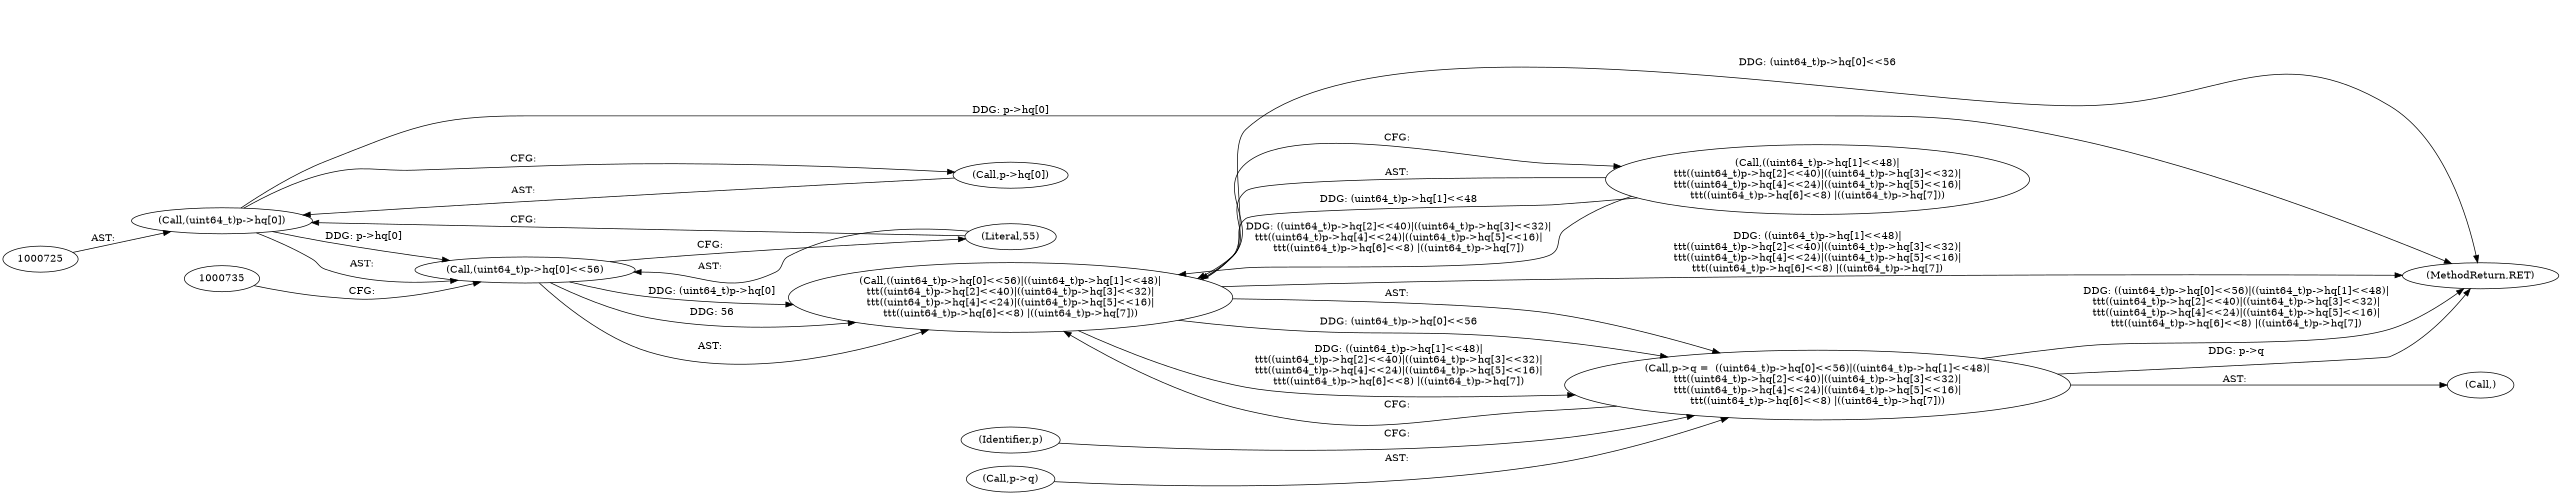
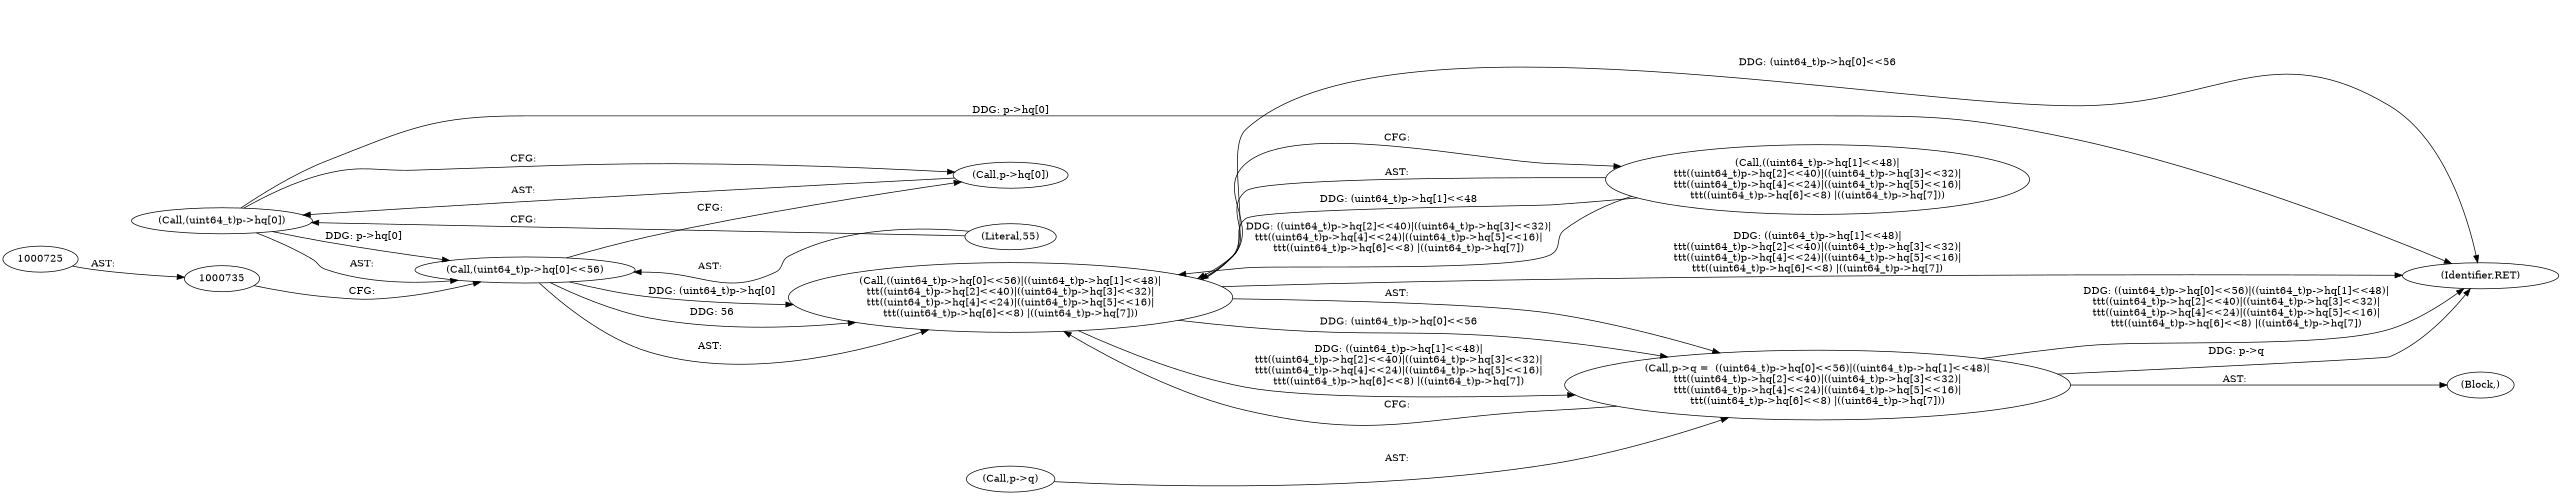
edge "1000725" -> "(Call,(uint64_t)p->hq[0])": now "1000725" -> "1000735"
edge "(Call,(uint64_t)p->hq[0]<<56)" -> "(Literal,55)": now "(Call,(uint64_t)p->hq[0]<<56)" -> "(Call,p->hq[0])"
node "(MethodReturn,RET)": label "(MethodReturn,RET)" -> "(Identifier,RET)"
node "(Call,)": label "(Call,)" -> "(Block,)"
node "(Identifier,p)": removed
